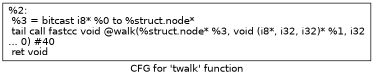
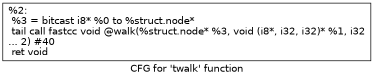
node "%2:": text "... 0) #40" -> "... 2) #40"
